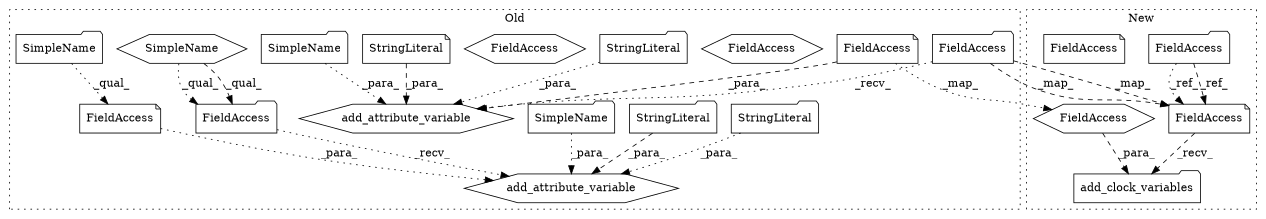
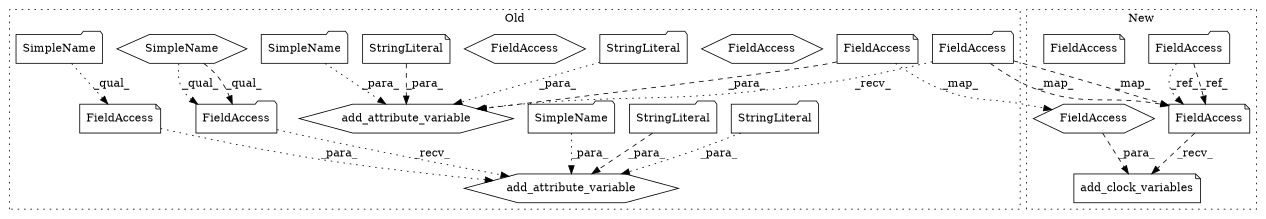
node "add_clock_variables": shape folder -> note
